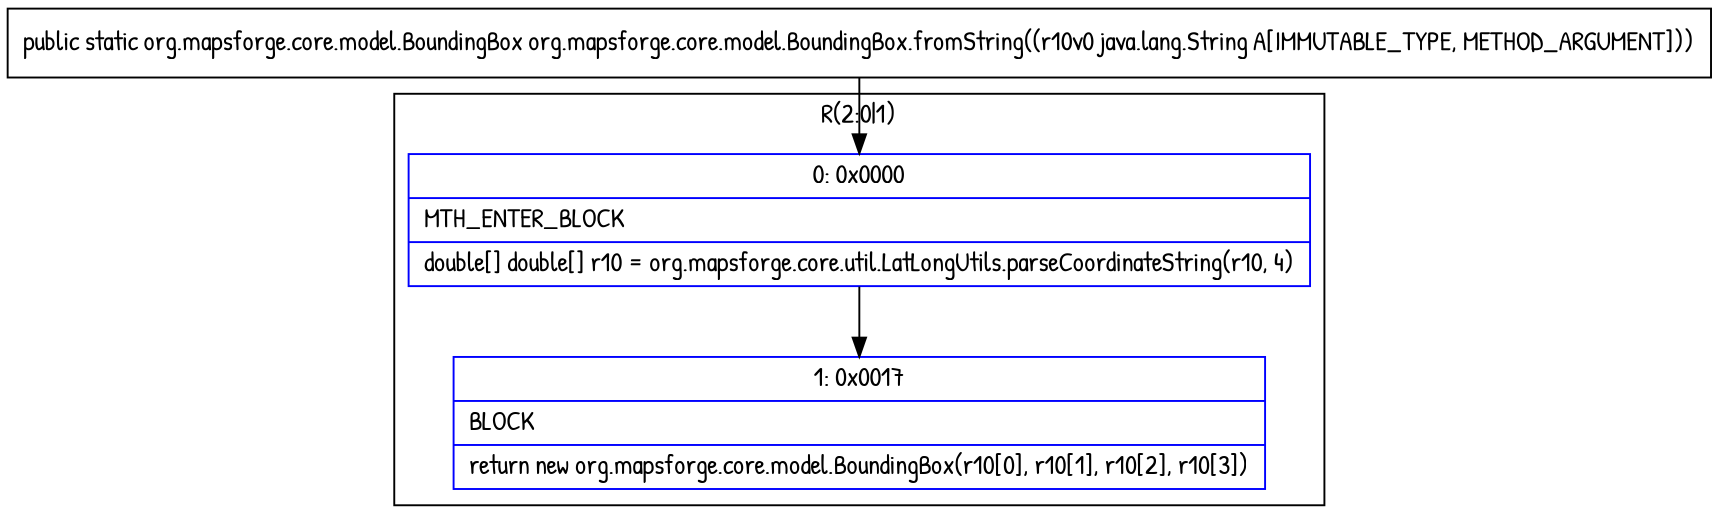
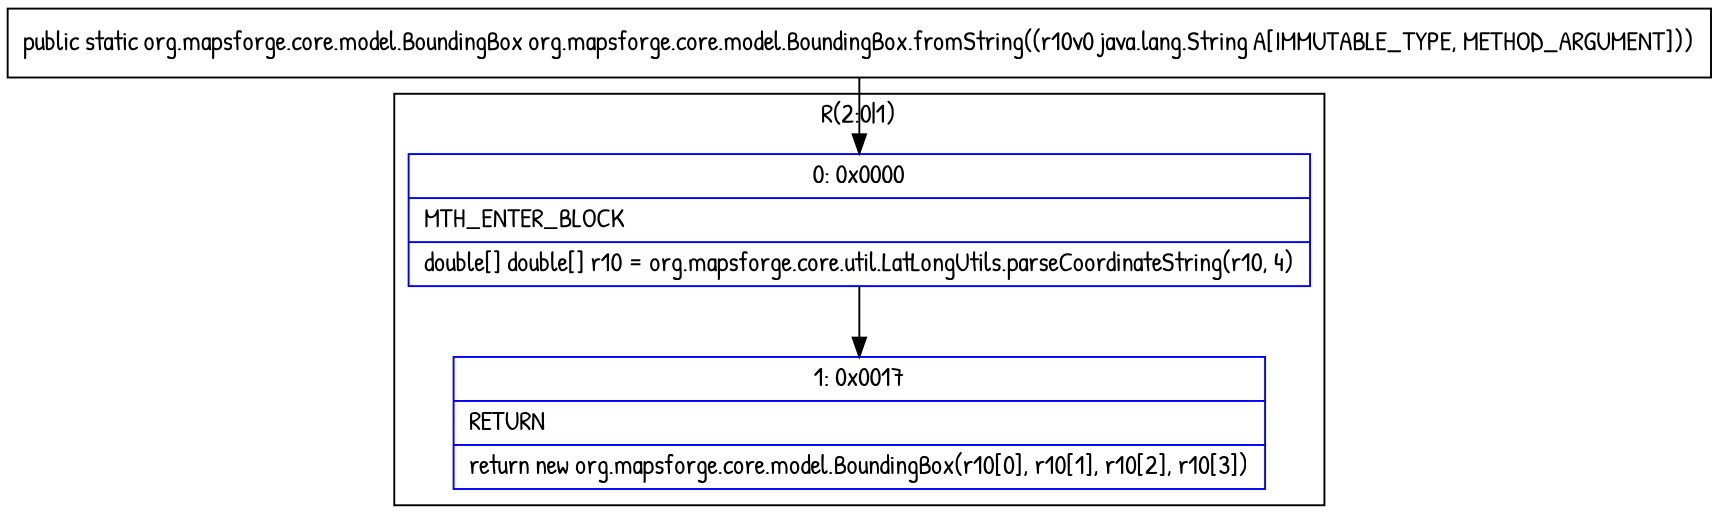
node "1: 0x0017": text "BLOCK" -> "RETURN"
